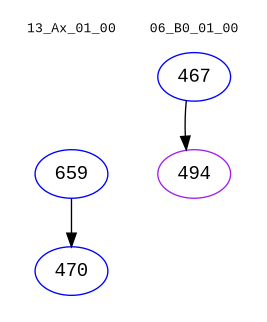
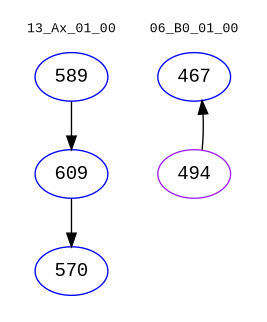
node "589": added
edge "467" -> "494": reversed
node "659": label "659" -> "609"
node "470": label "470" -> "570"
